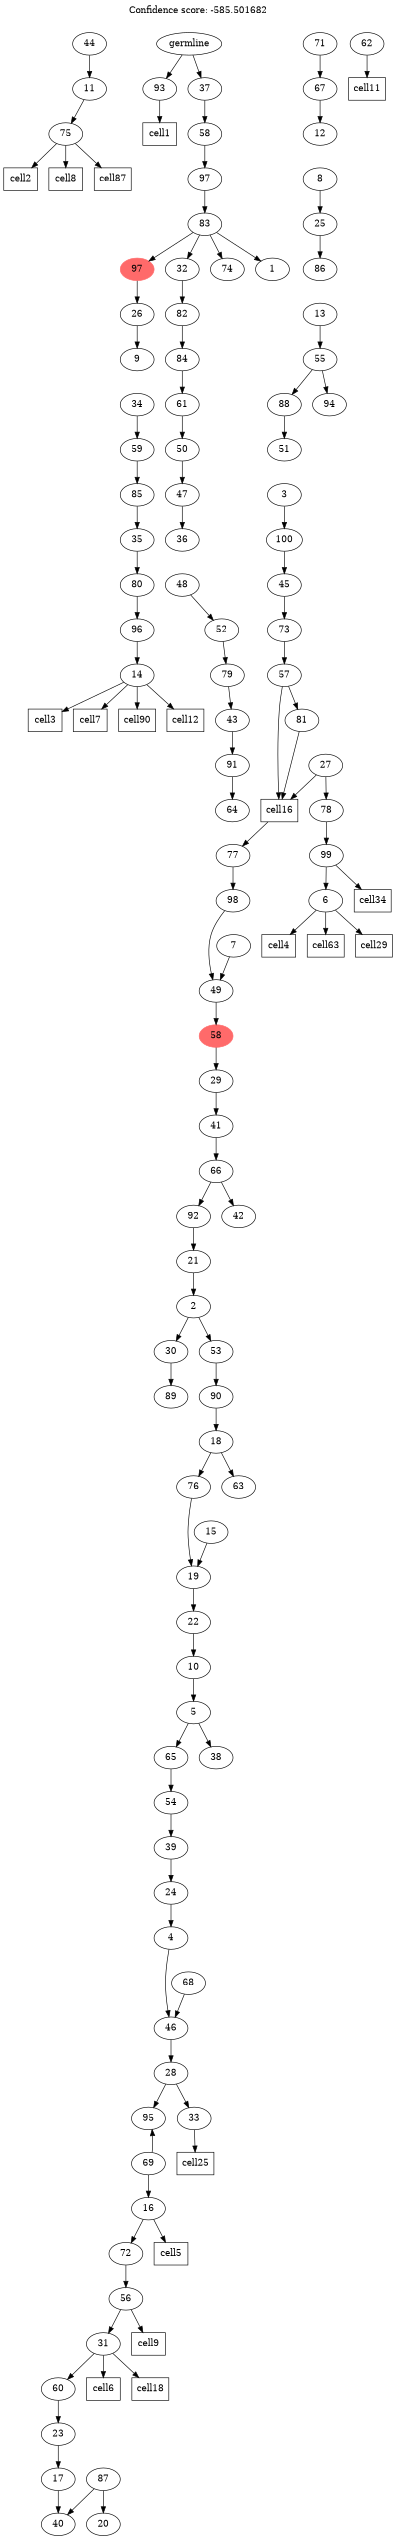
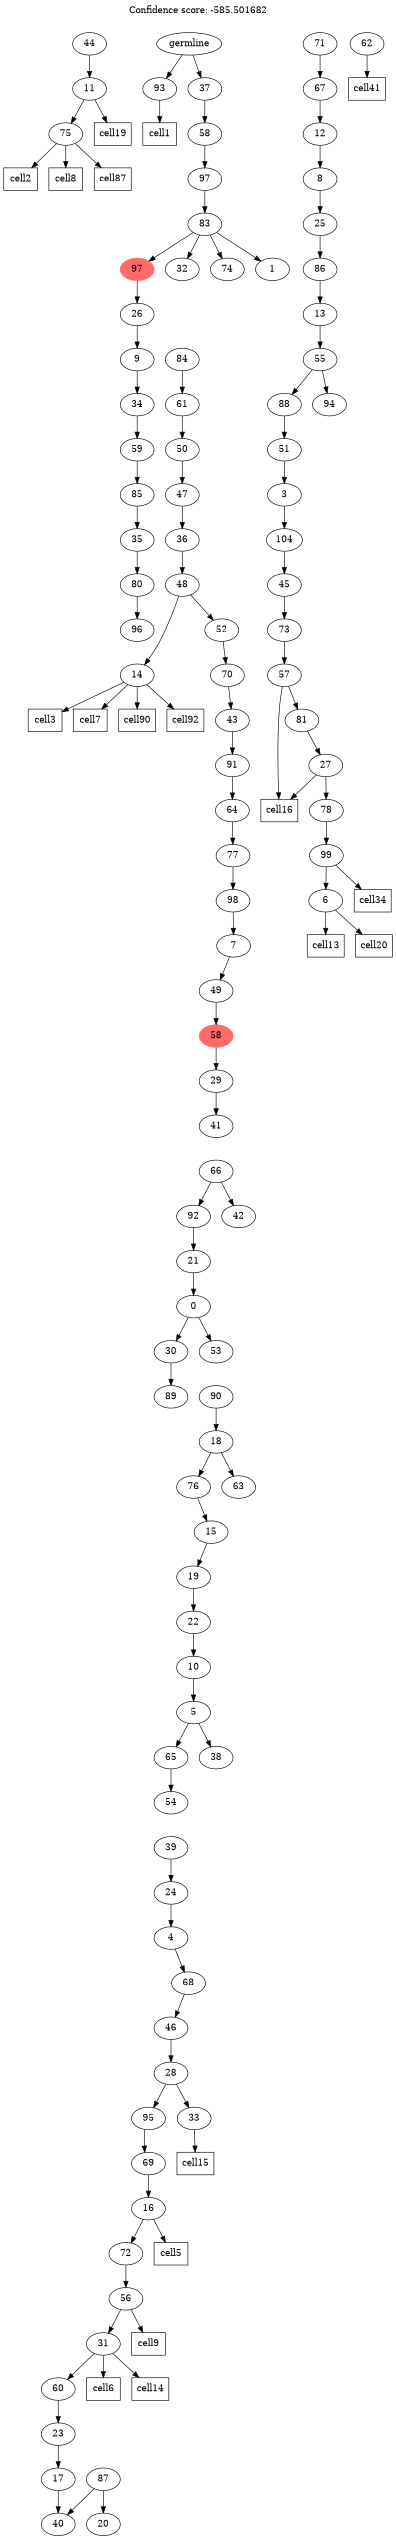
node "cell11": label "cell11" -> "cell41"
node "cell19": added
edge "12" -> "8": added
edge "86" -> "13": added
node "82": removed
edge "9" -> "34": added
edge "51" -> "3": added
node "100": label "100" -> "104"
edge "36" -> "48": added
edge "96" -> "14": now "48" -> "14"
node "79": label "79" -> "70"
node "cell12": label "cell12" -> "cell92"
edge "81" -> "cell16": now "81" -> "27"
edge "cell16" -> "77": now "64" -> "77"
edge "98" -> "49": now "98" -> "7"
node "cell4": removed
node "cell63": label "cell63" -> "cell13"
node "cell29": label "cell29" -> "cell20"
edge "41" -> "66": removed
node "2": label "2" -> "0"
edge "53" -> "90": removed
edge "76" -> "19": now "76" -> "15"
edge "54" -> "39": removed
edge "4" -> "46": now "4" -> "68"
edge "69" -> "95": reversed
node "cell25": label "cell25" -> "cell15"
node "cell18": label "cell18" -> "cell14"
